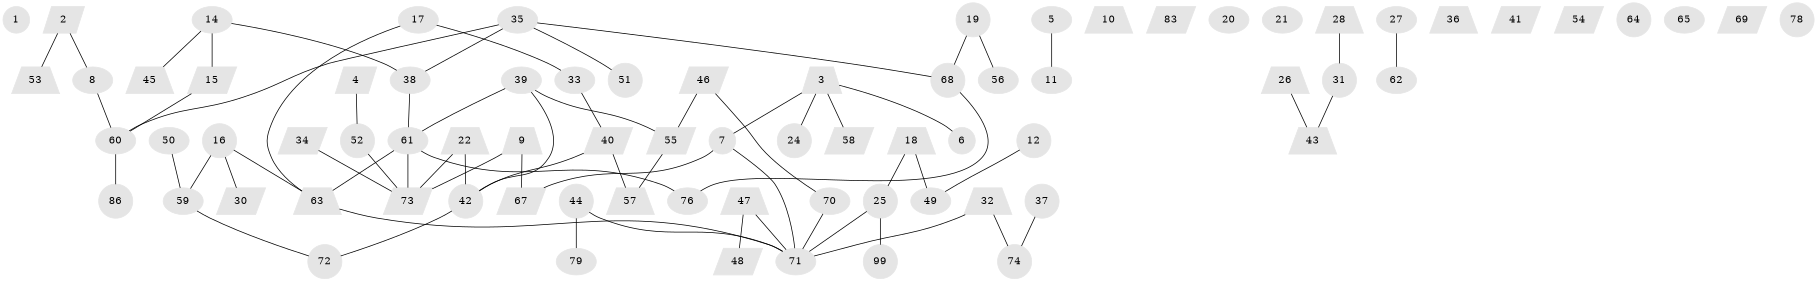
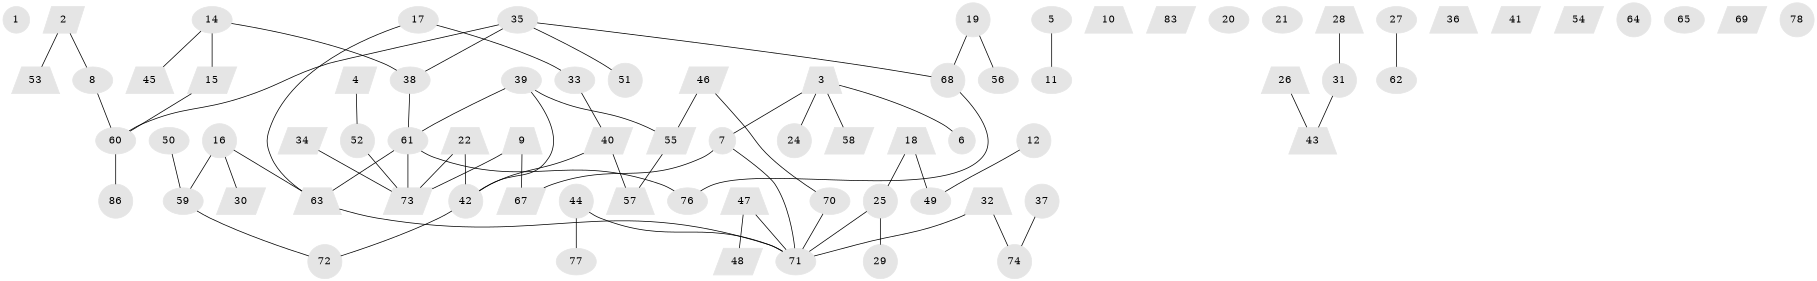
node "79": label "79" -> "77"
node "99": label "99" -> "29"
